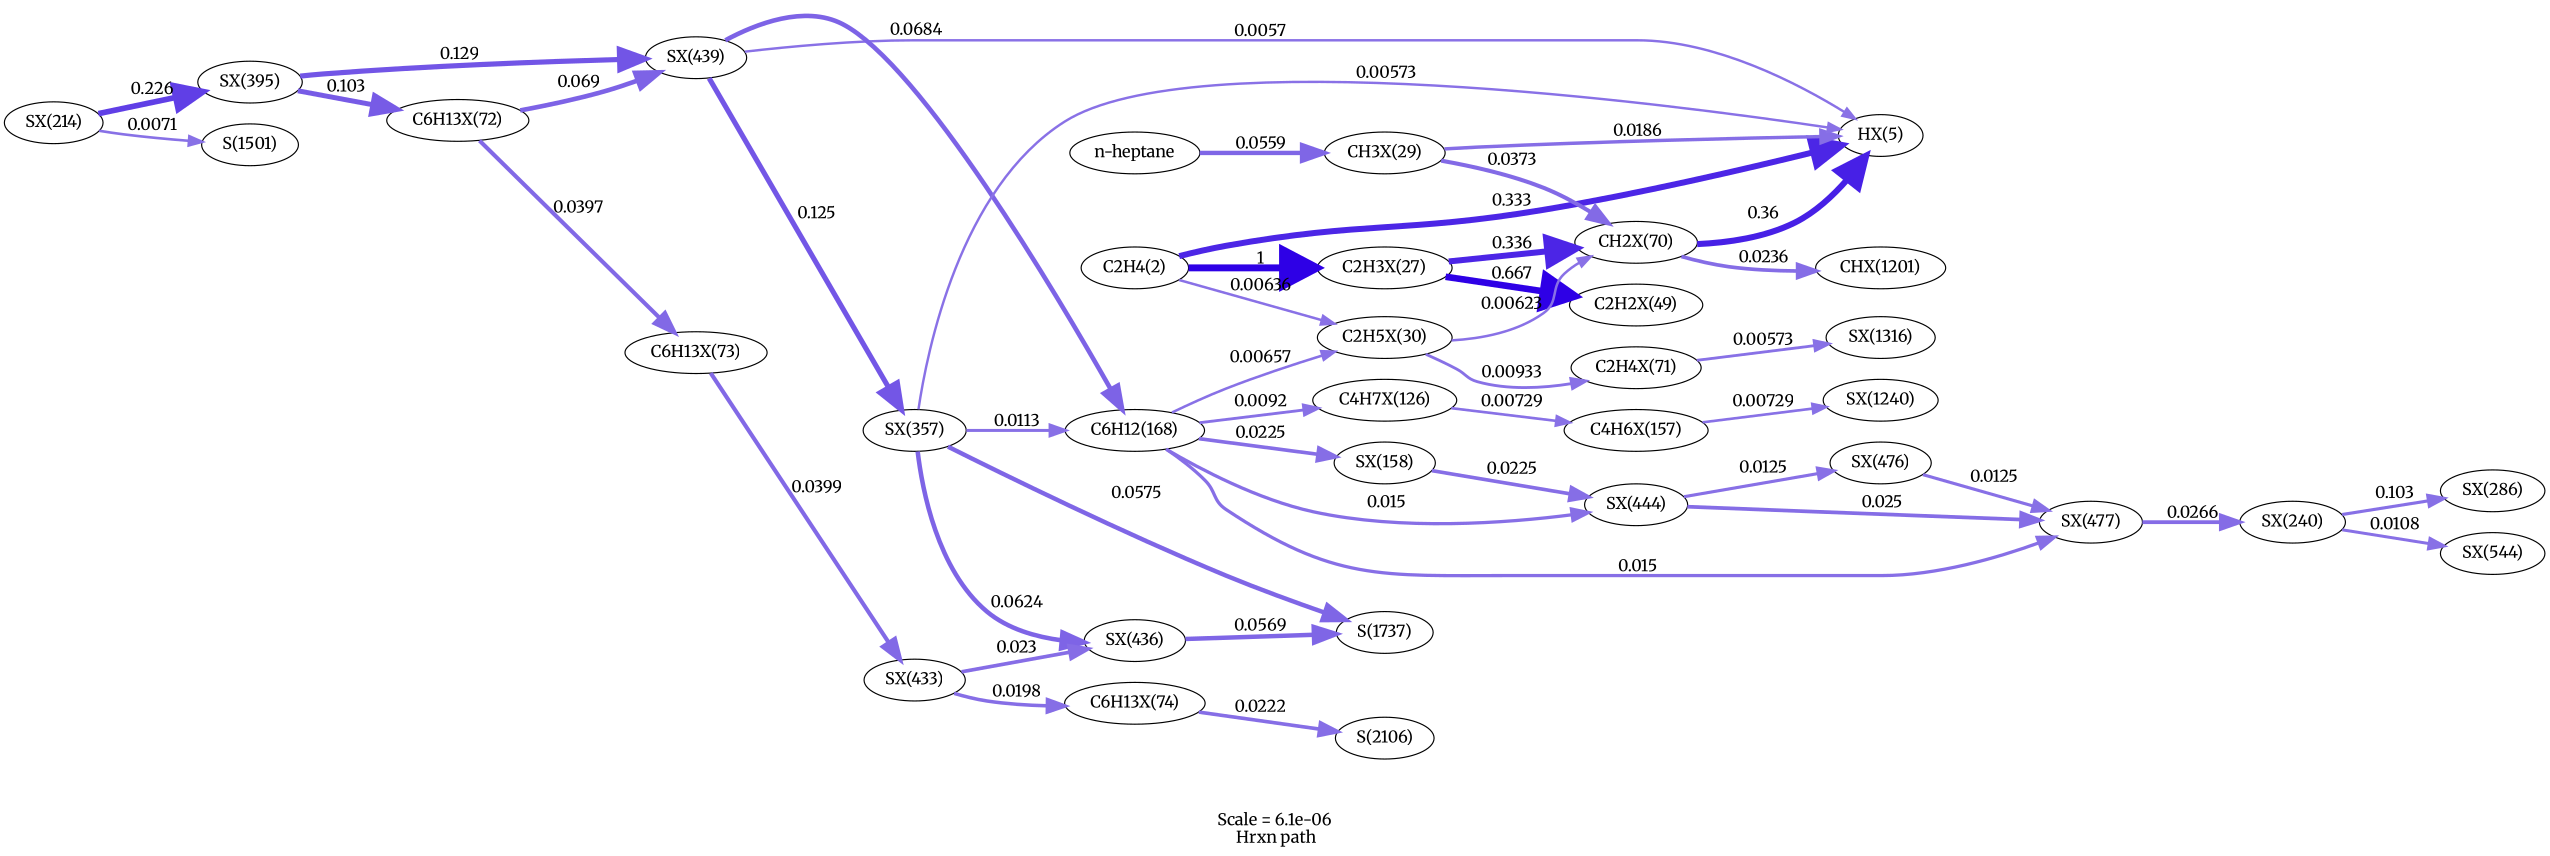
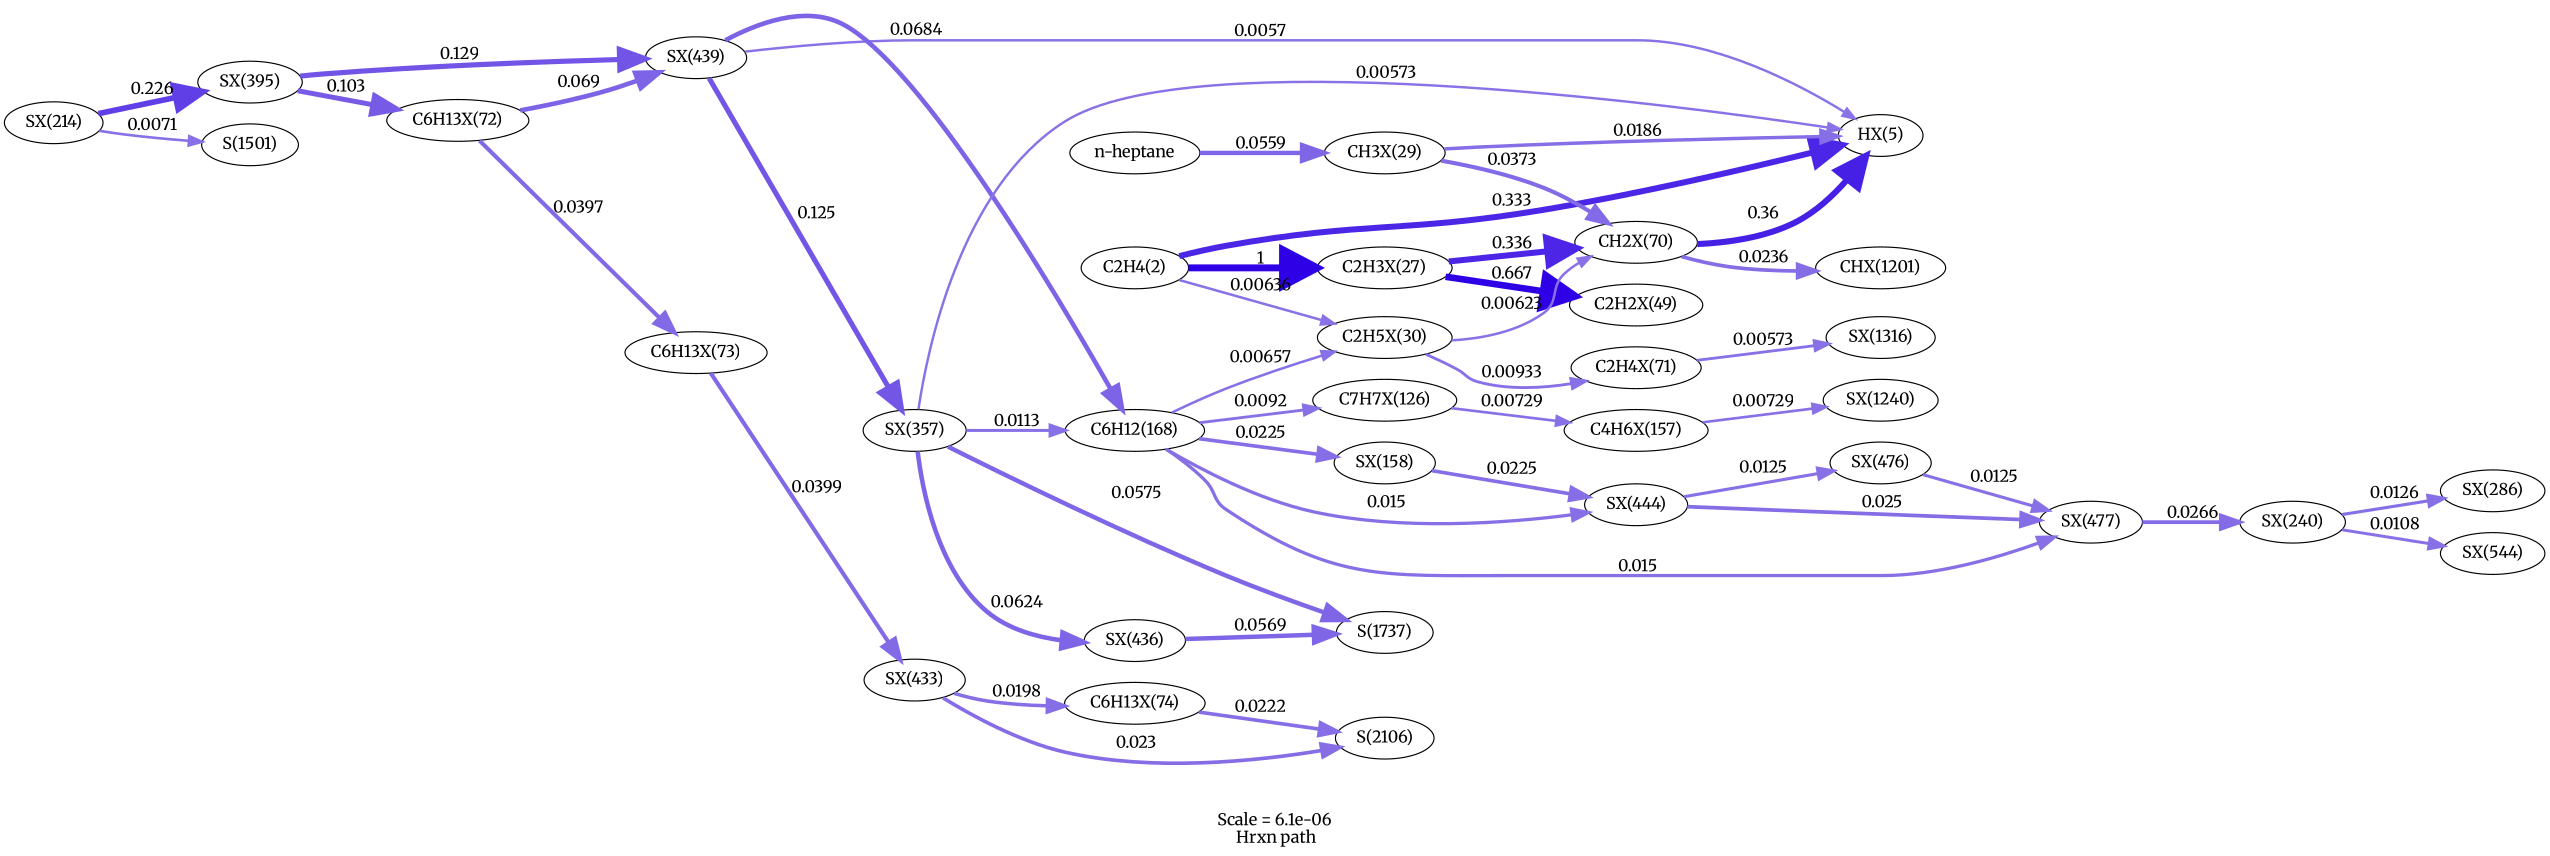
node "C4H7X(126)": label "C4H7X(126)" -> "C7H7X(126)"
edge "SX(240)" -> "SX(286)": label " 0.103" -> " 0.0126"
edge "SX(433)" -> "SX(436)": now "SX(433)" -> "S(2106)"
